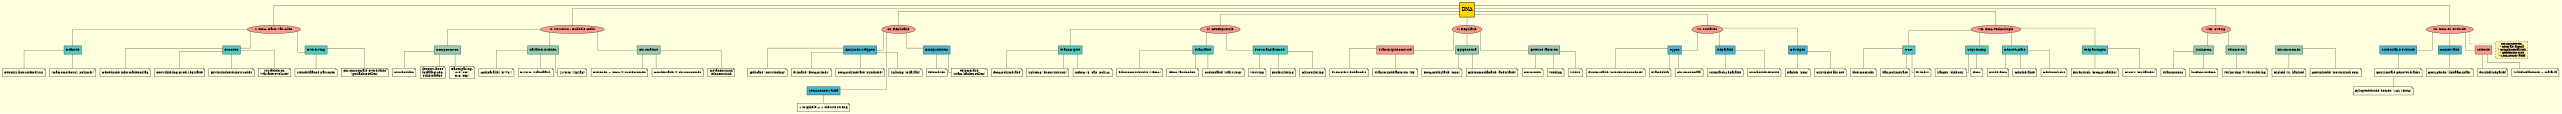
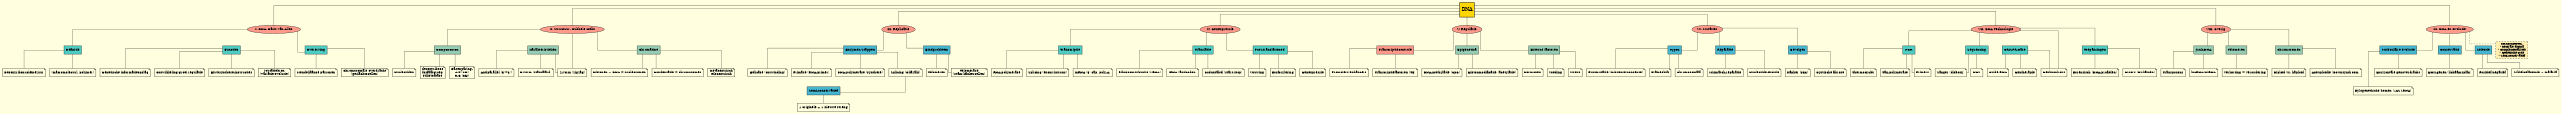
edge "VIII. Overig" -- "Chromosomen": added
edge "II. Structuur: Dubbele Helix" -- "Karakteristieken": now "II. Structuur: Dubbele Helix" -- "Z-vorm (zigzag)"
edge "VII. DNA Technologie" -- "CRISPR-Cas9": now "VII. DNA Technologie" -- "Genknock-out"
edge "I. DNA: Basis van Alles" -- "Functies": removed
node "Selectie": fillcolor #ff9a8b -> #45b7d1
node "Glycosylering": label "Glycosylering" -> "Genexpressie"
node "RNA": label "RNA" -> "NGS"
edge "Horizontale genoverdracht" -- "Fylogenetische bomen (16S rRNA)": now "Moleculaire evolutie" -- "Fylogenetische bomen (16S rRNA)"
edge "III. Replicatie" -- "Semi-conservatief": now "Splicing (Okazaki)" -- "Semi-conservatief"
